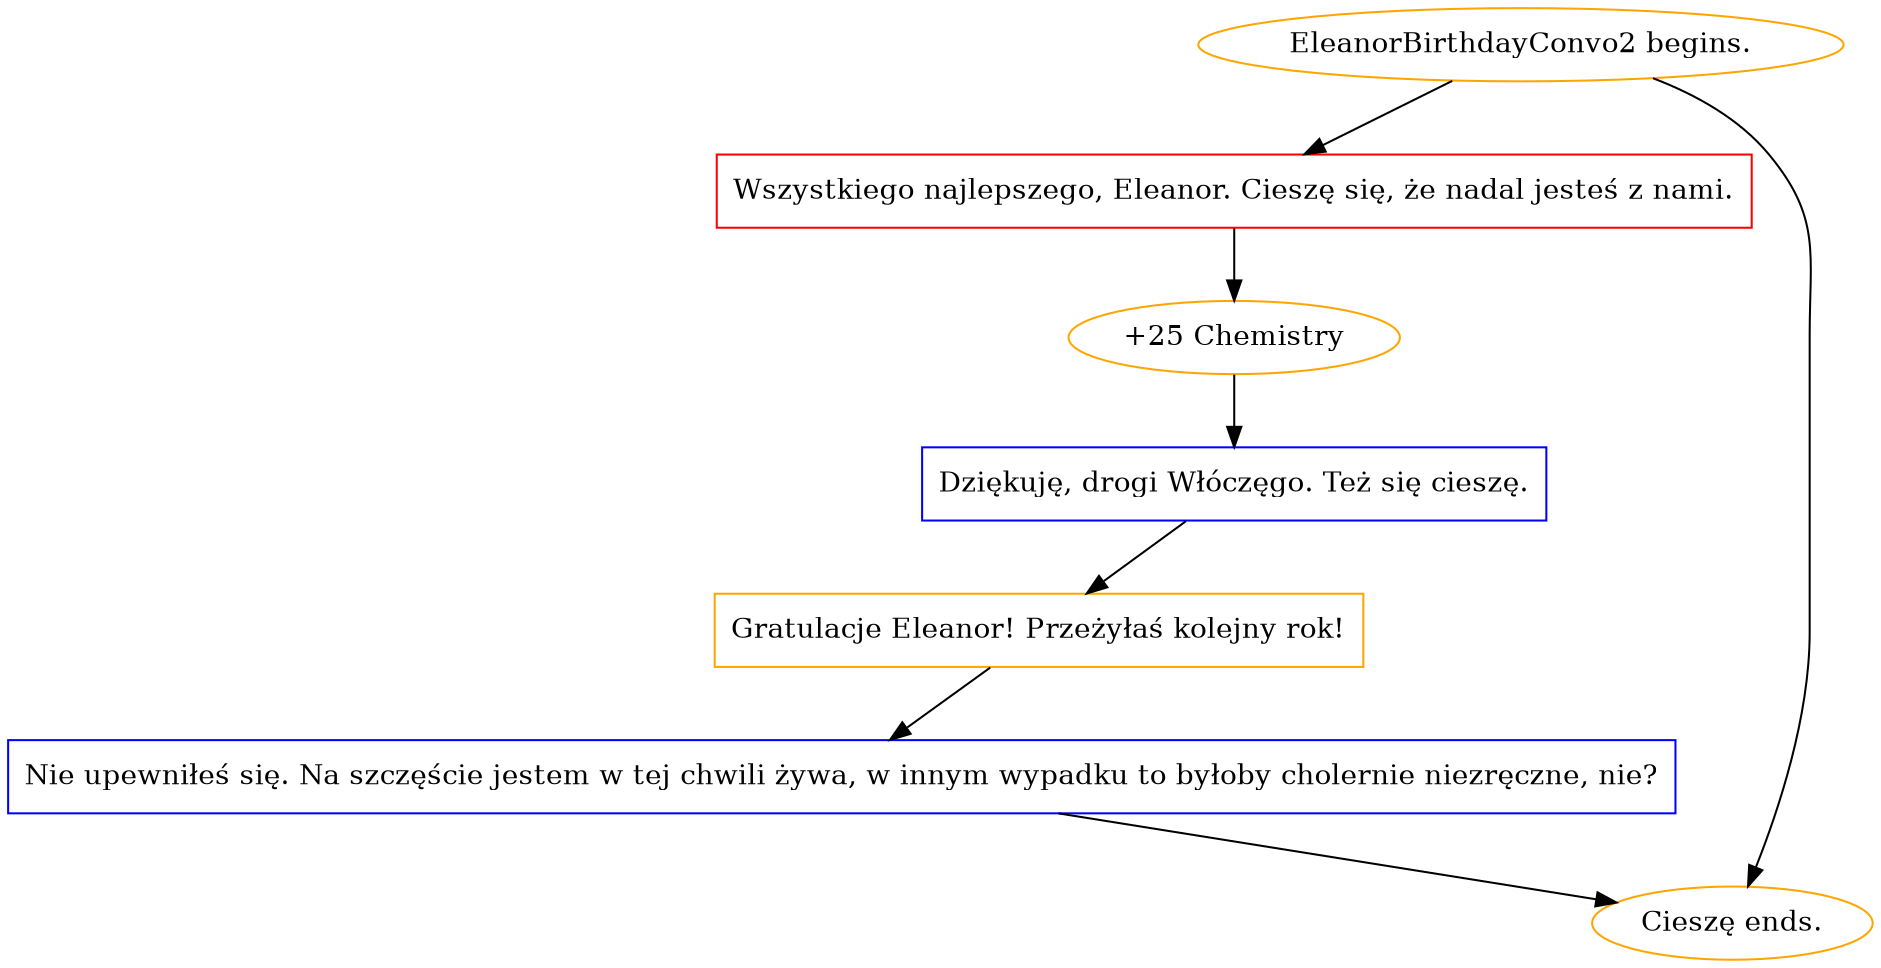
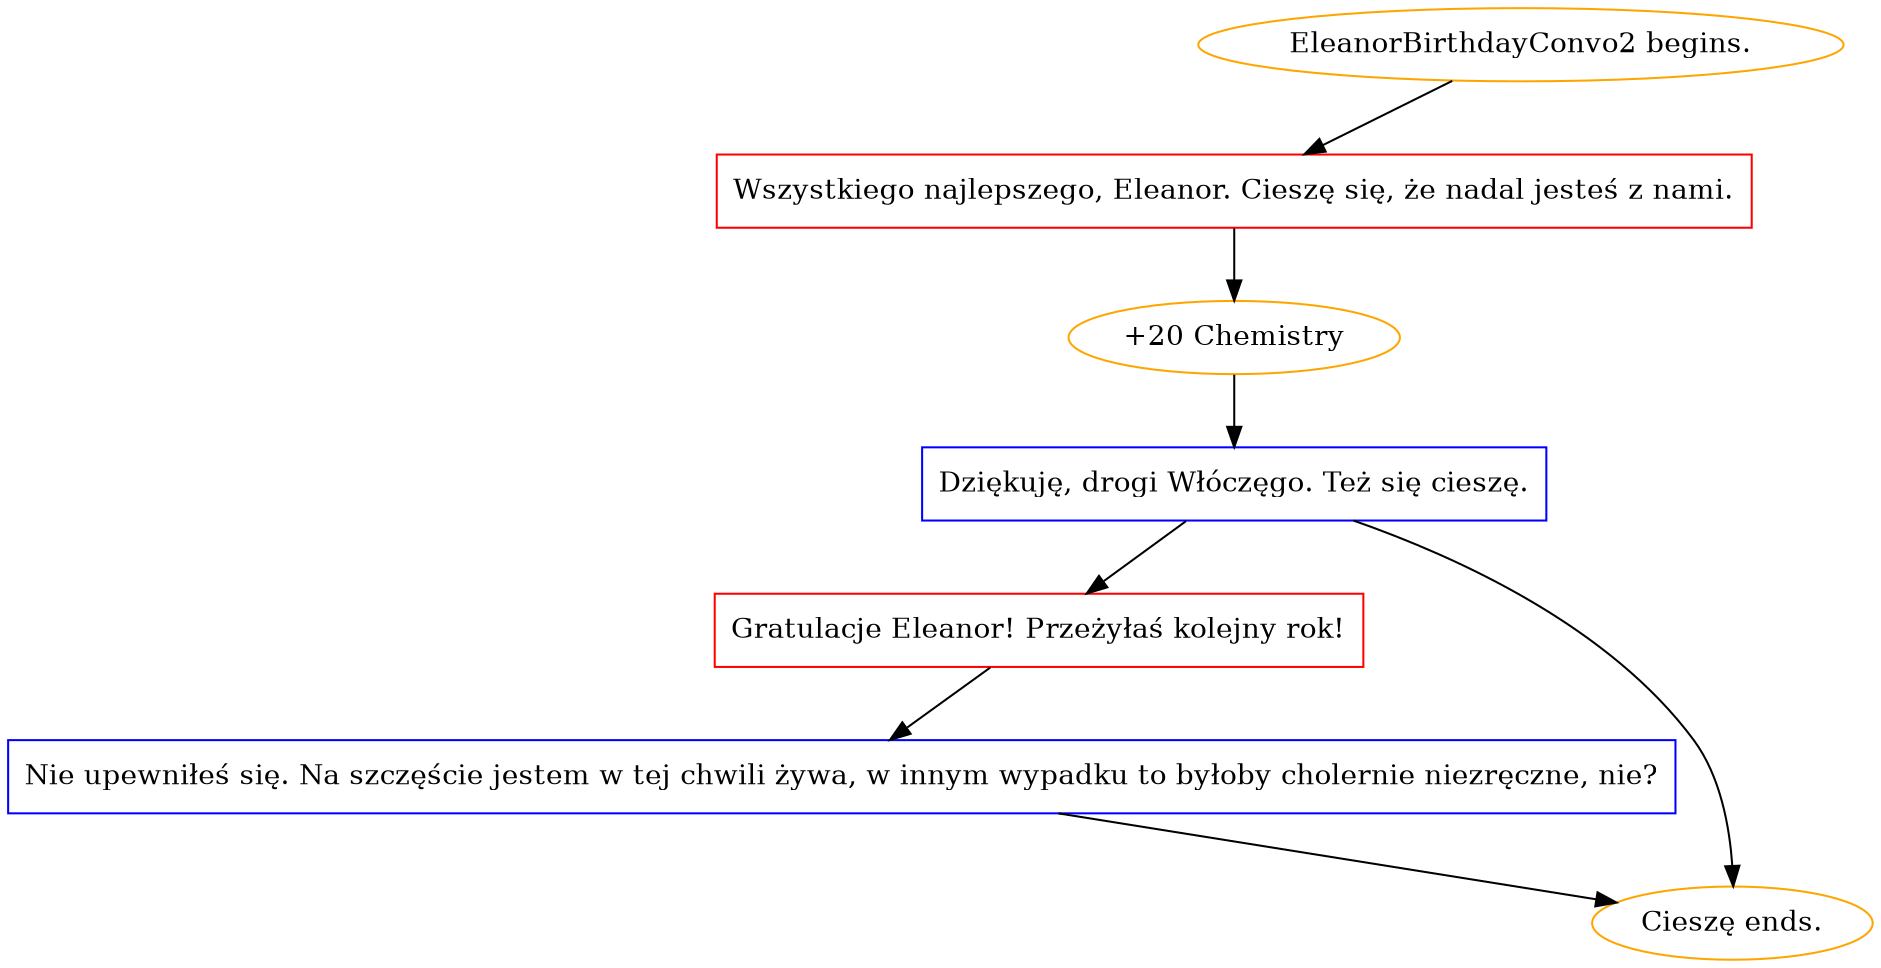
node "+25 Chemistry": label "+25 Chemistry" -> "+20 Chemistry"
edge "EleanorBirthdayConvo2 begins." -> "Cieszę ends.": now "Dziękuję, drogi Włóczęgo. Też się cieszę." -> "Cieszę ends."
node "Gratulacje Eleanor! Przeżyłaś kolejny rok!": color orange -> red
